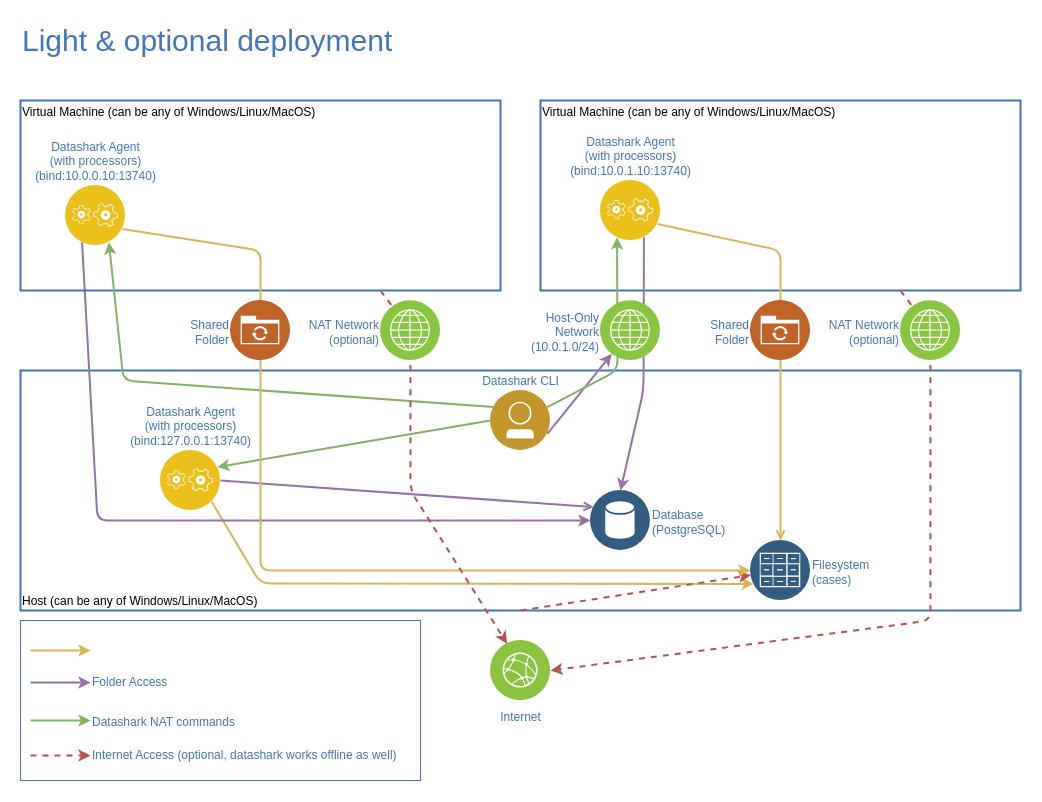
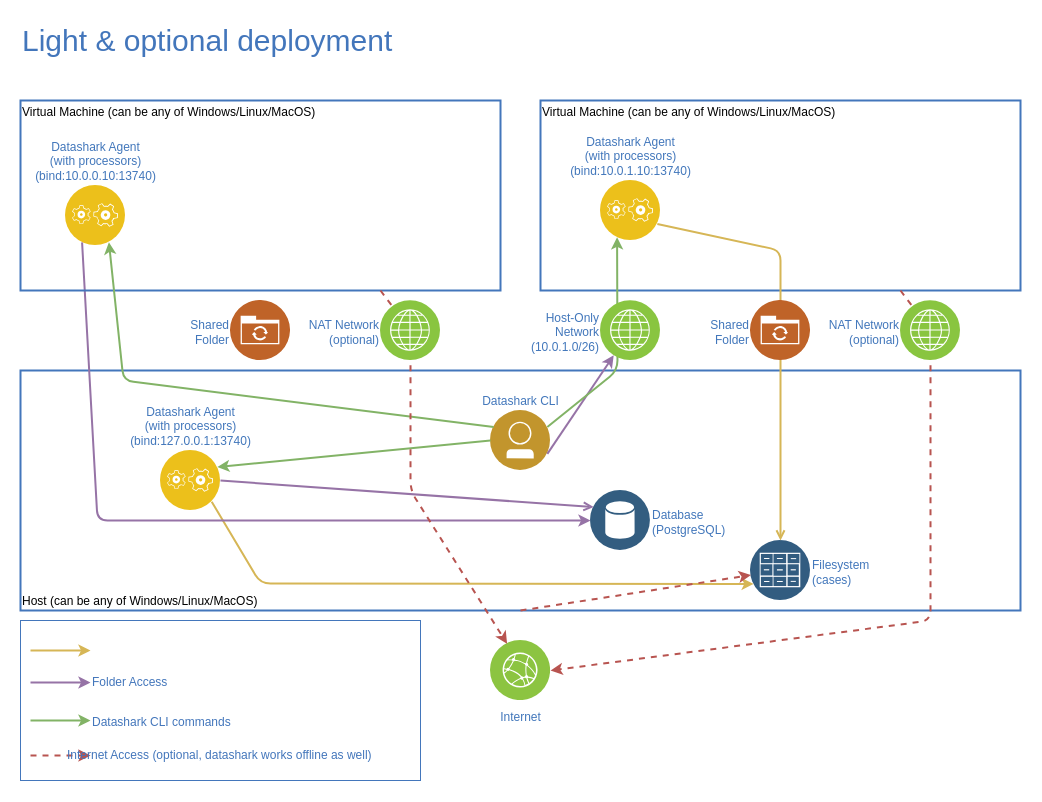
node "Host-Only Network (10.0.1.0/24)": label "Host-Only Network (10.0.1.0/24)" -> "Host-Only Network (10.0.1.0/26)"
node "Datashark CLI": moved (521, 421) -> (521, 441)
edge "Datashark Agent (with processors) (bind:10.0.1.10:13740)" -> "Database (PostgreSQL)": removed
edge "Datashark Agent (with processors) (bind:10.0.0.10:13740)" -> "Filesystem (cases)": removed
node "Datashark NAT commands": label "Datashark NAT commands" -> "Datashark CLI commands"
node "Internet Access (optional, datashark works offline as well)": moved (251, 754) -> (226, 754)
